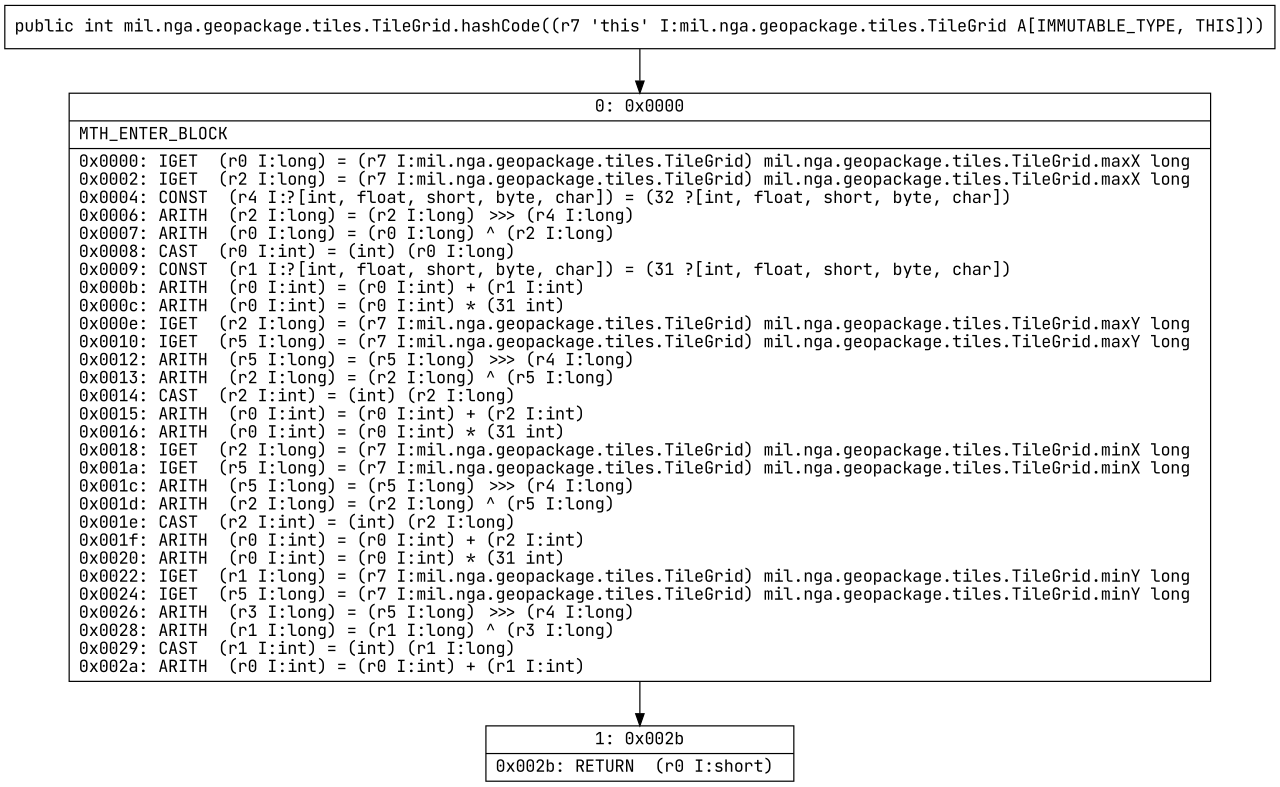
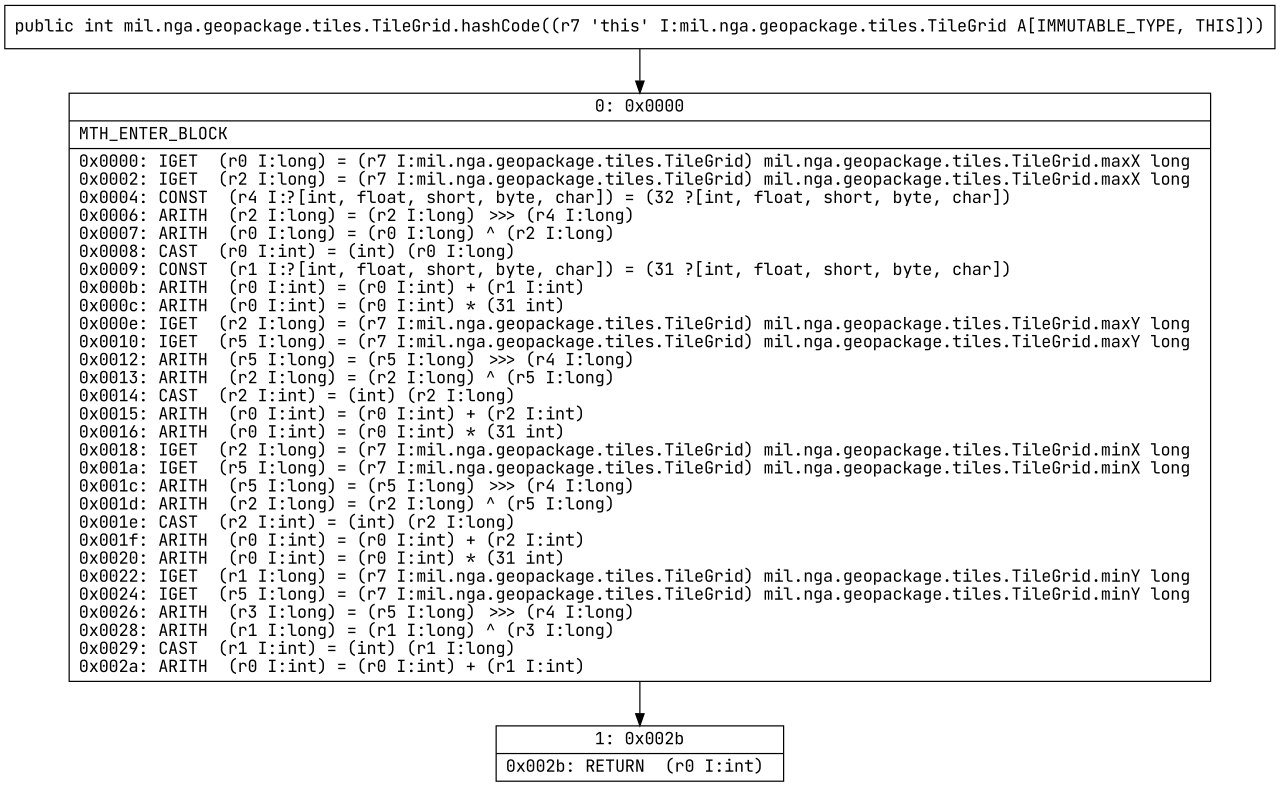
node "1: 0x002b": text "0x002b: RETURN  (r0 I:short)" -> "0x002b: RETURN  (r0 I:int)"
